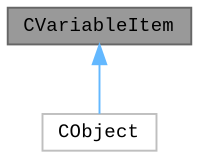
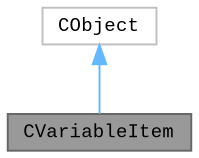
edge "CObject" -> "CVariableItem": reversed
